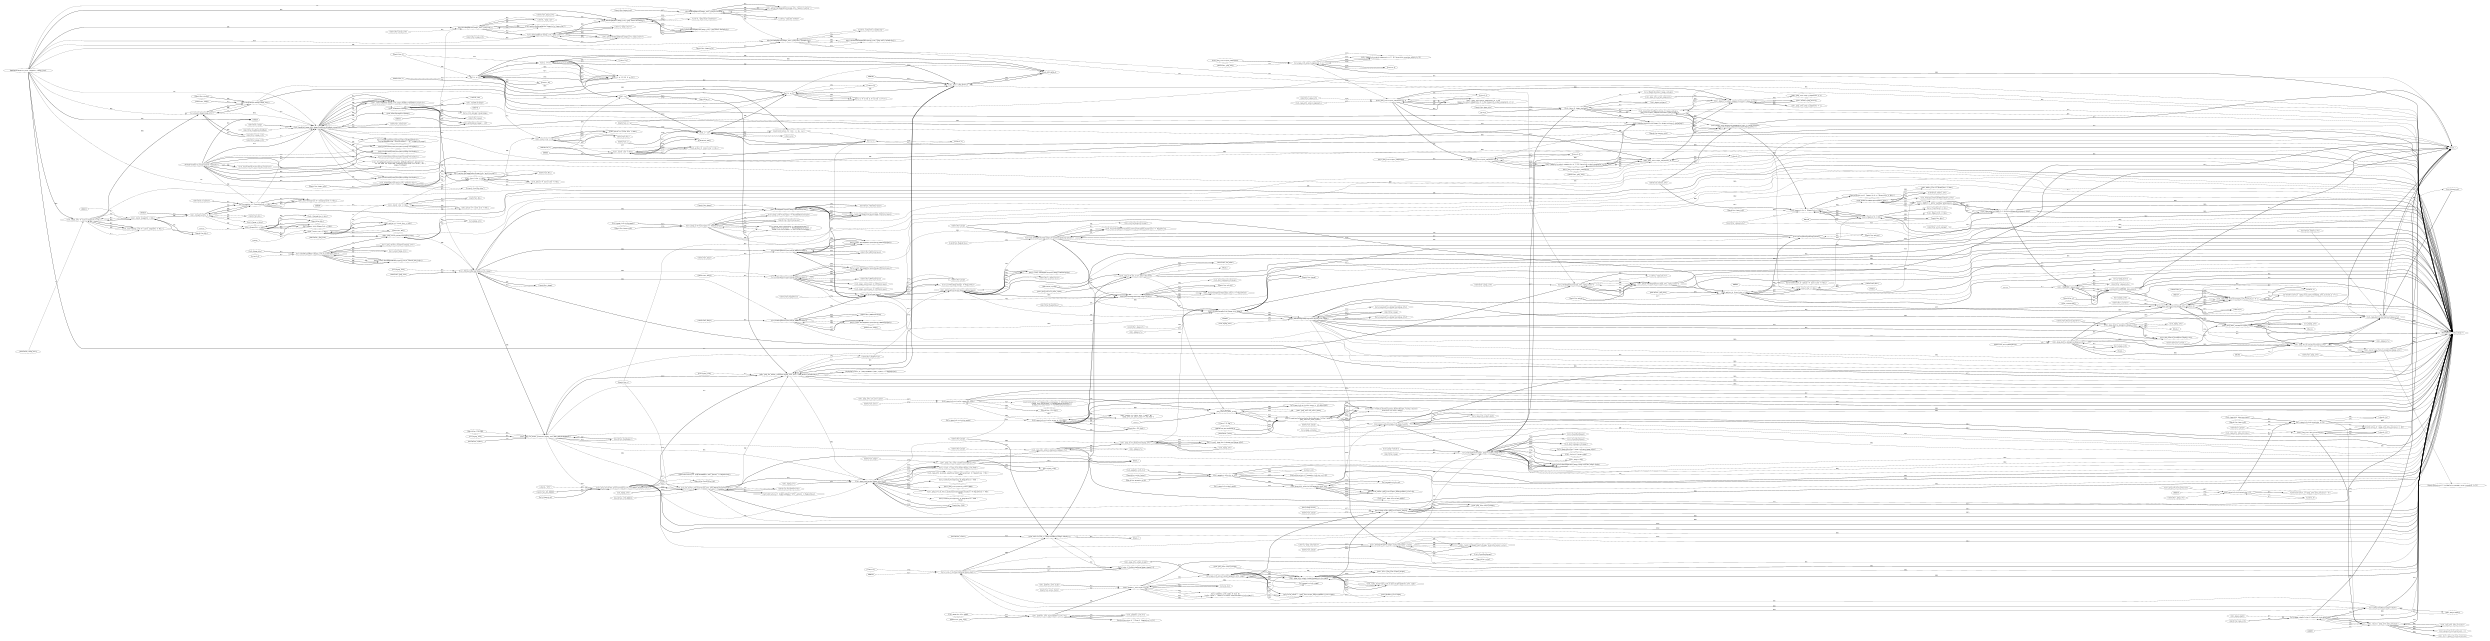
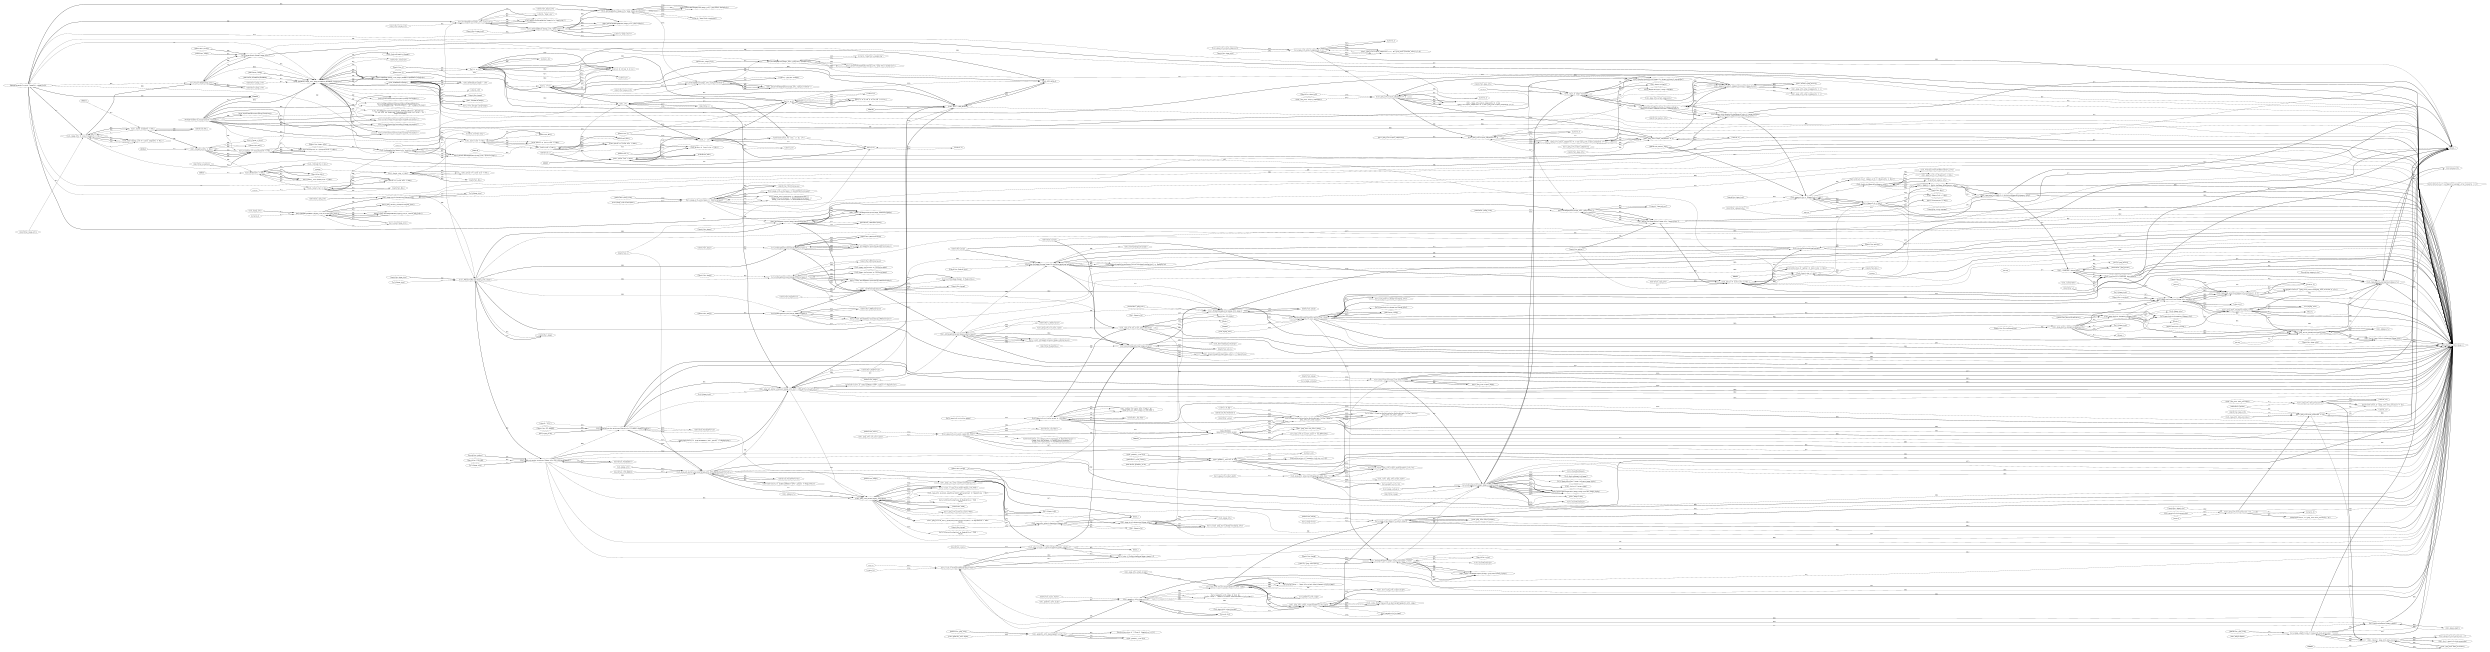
edge "(Call,(size_t) jpeg_info.data_precision)" -> "(MethodReturn,static Image *)": removed, label "DDG:"
